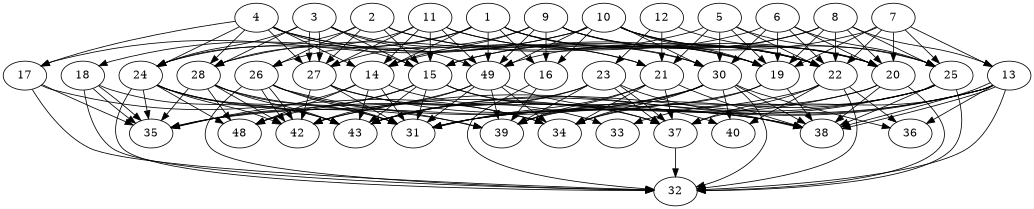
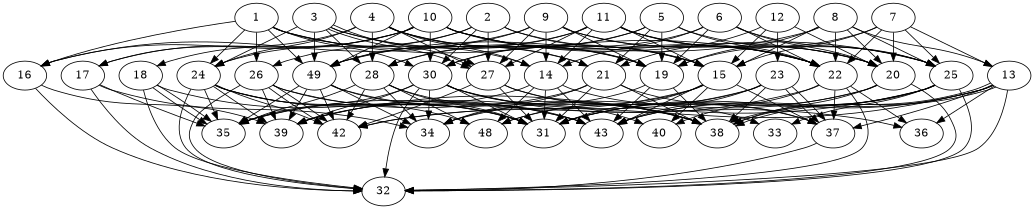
edge "12" -> "15": added
edge "11" -> "25": added
